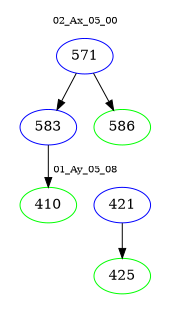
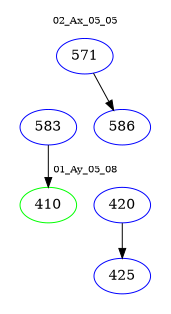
cluster "02_Ax_05_00": label "02_Ax_05_00" -> "02_Ax_05_05"
edge "571" -> "583": removed
node "586": color green -> blue
node "421": label "421" -> "420"
node "425": color green -> blue
